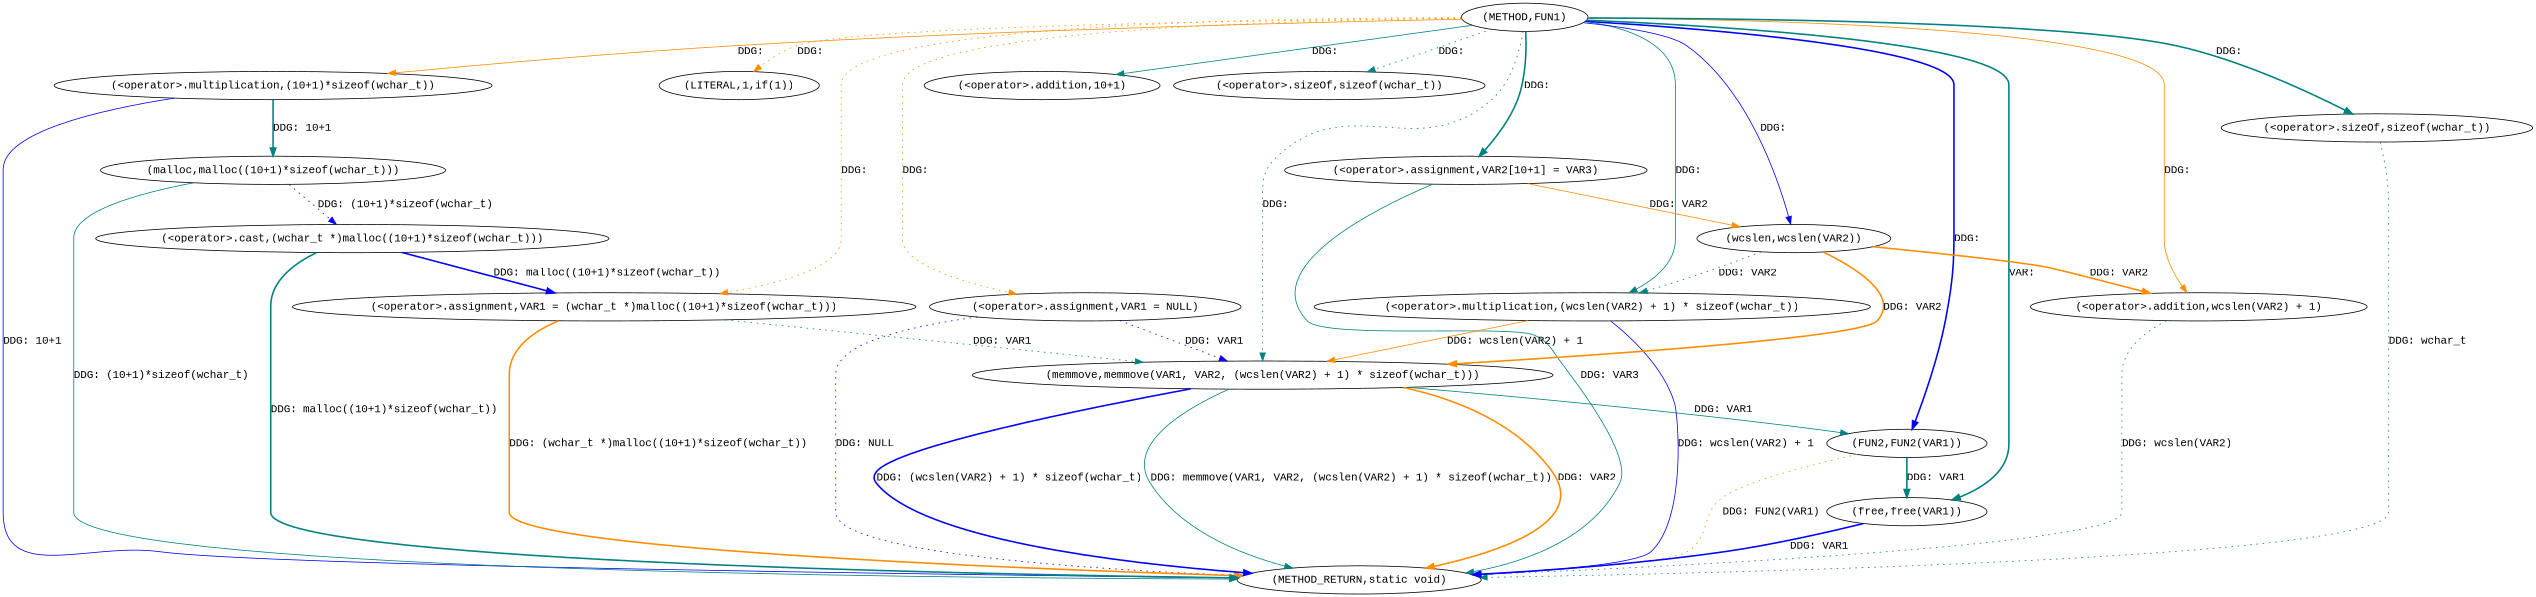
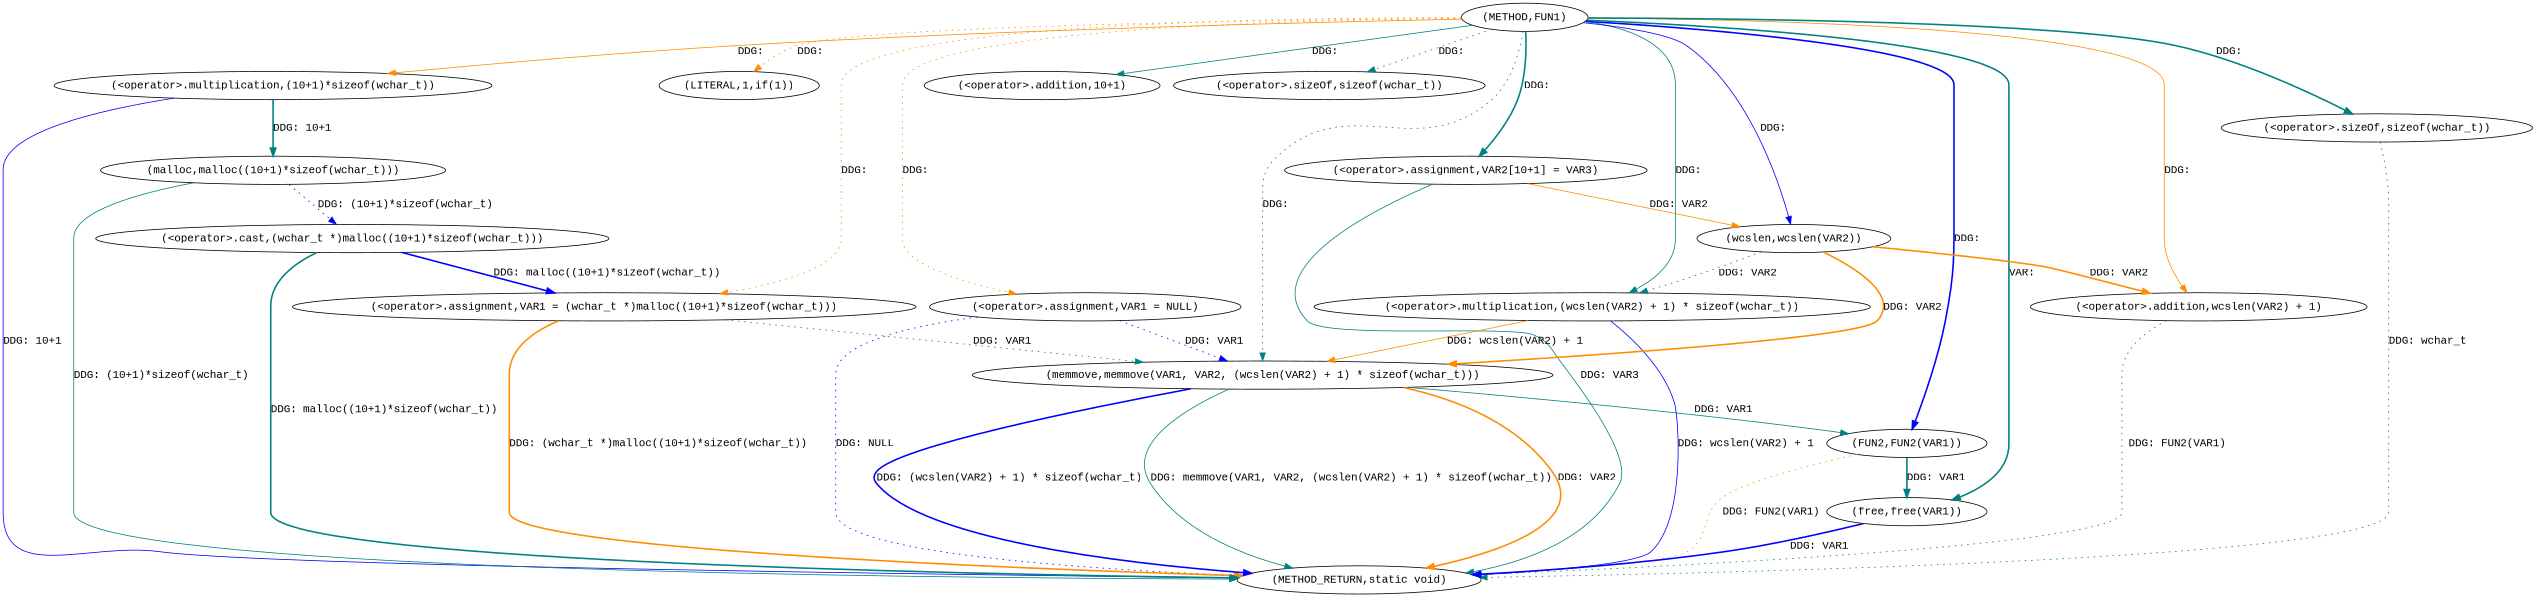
edge "(<operator>.addition,wcslen(VAR2) + 1)" -> "(METHOD_RETURN,static void)": label "DDG: wcslen(VAR2)" -> "DDG: FUN2(VAR1)"
